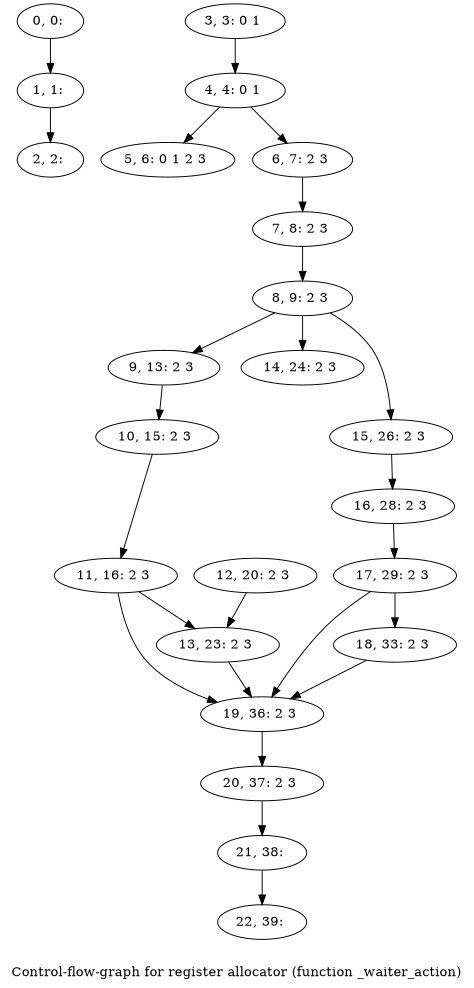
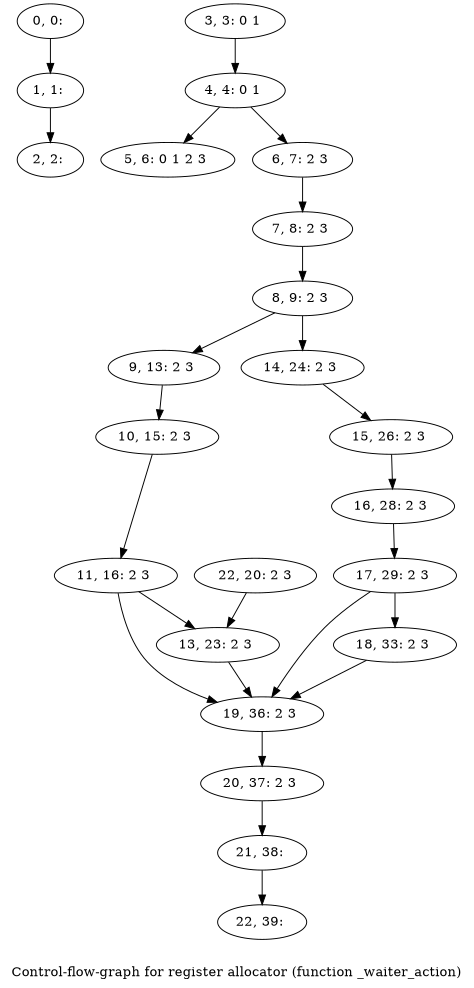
edge "8, 9: 2 3" -> "15, 26: 2 3": now "14, 24: 2 3" -> "15, 26: 2 3"
node "12, 20: 2 3": label "12, 20: 2 3" -> "22, 20: 2 3"
